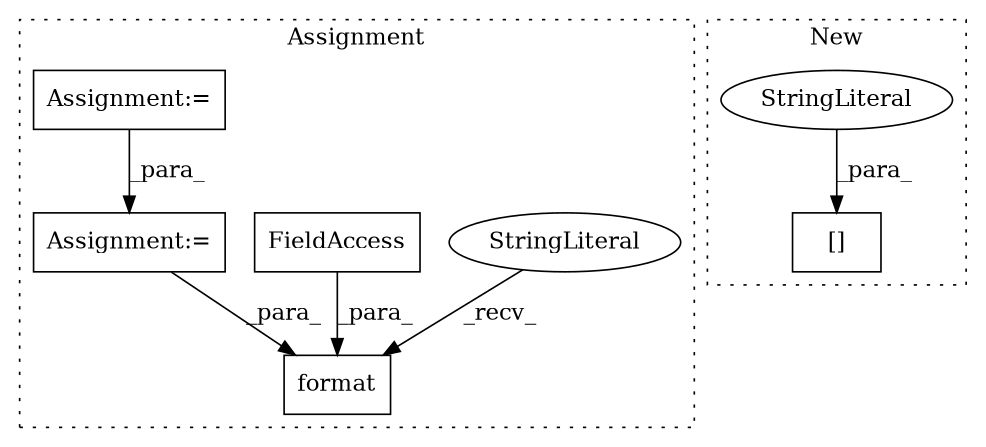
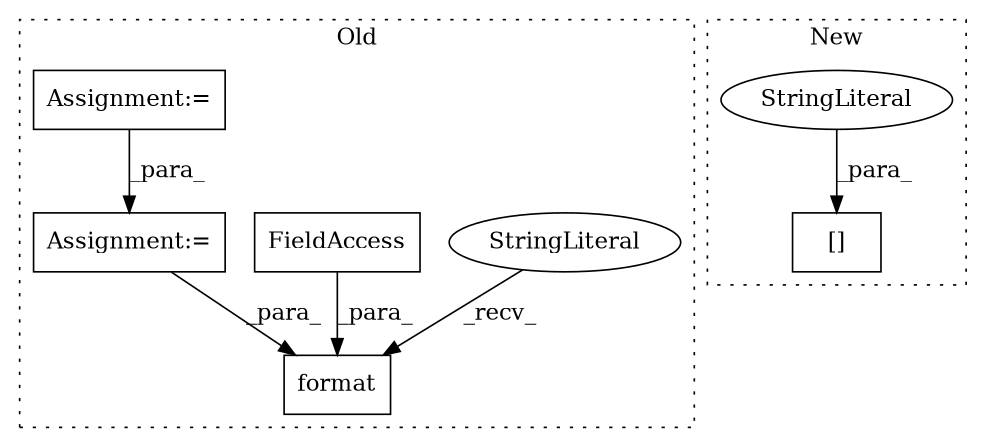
cluster "Assignment": label "Assignment" -> "Old"
